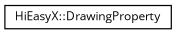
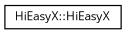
node "HiEasyX::DrawingProperty": label "HiEasyX::DrawingProperty" -> "HiEasyX::HiEasyX"
